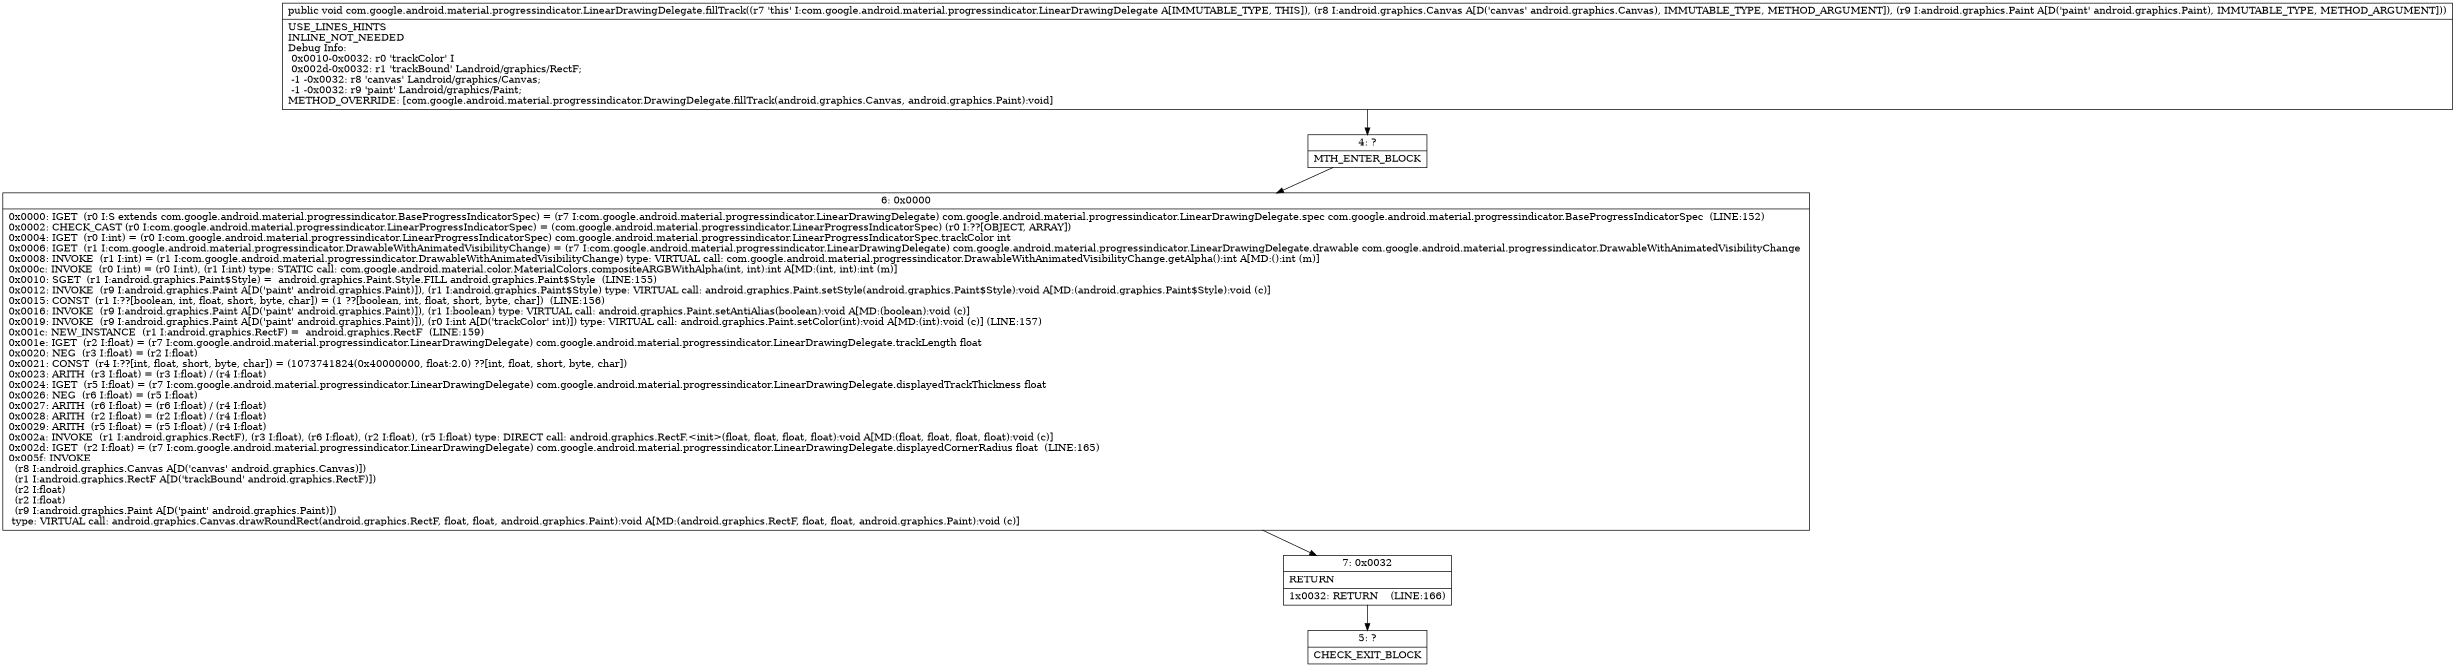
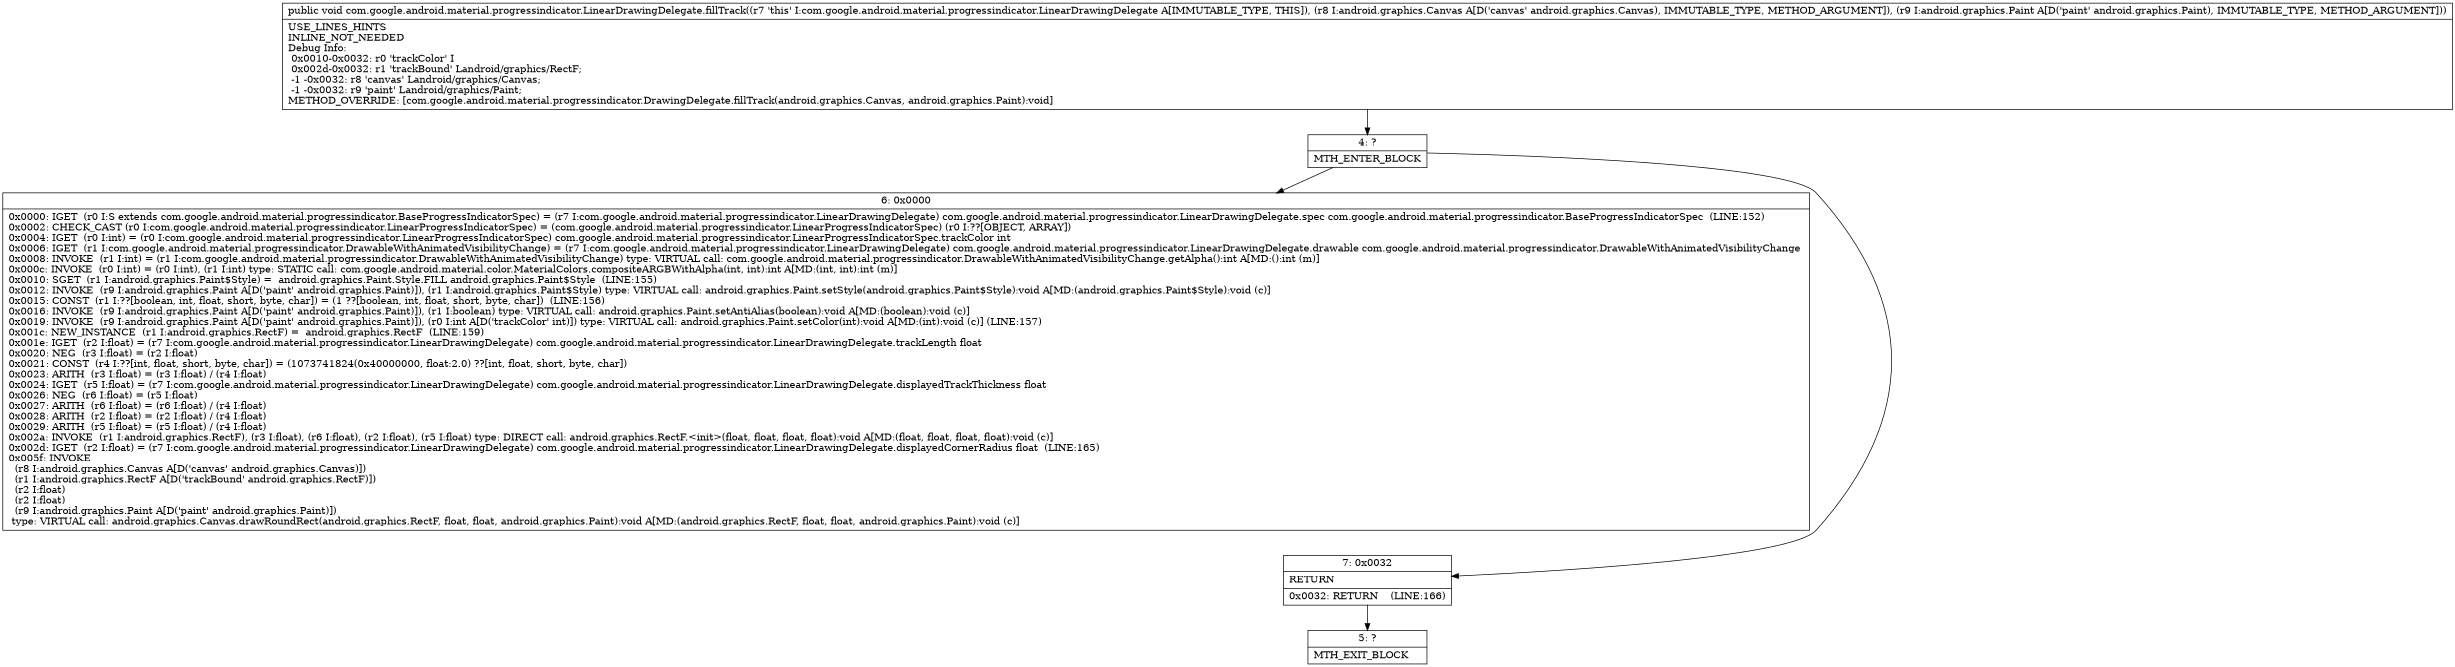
edge "6: 0x0000" -> "7: 0x0032": now "4: ?" -> "7: 0x0032"
node "7: 0x0032": text "1x0032: RETURN    (LINE:166)" -> "0x0032: RETURN    (LINE:166)"
node "5: ?": text "CHECK_EXIT_BLOCK" -> "MTH_EXIT_BLOCK"
